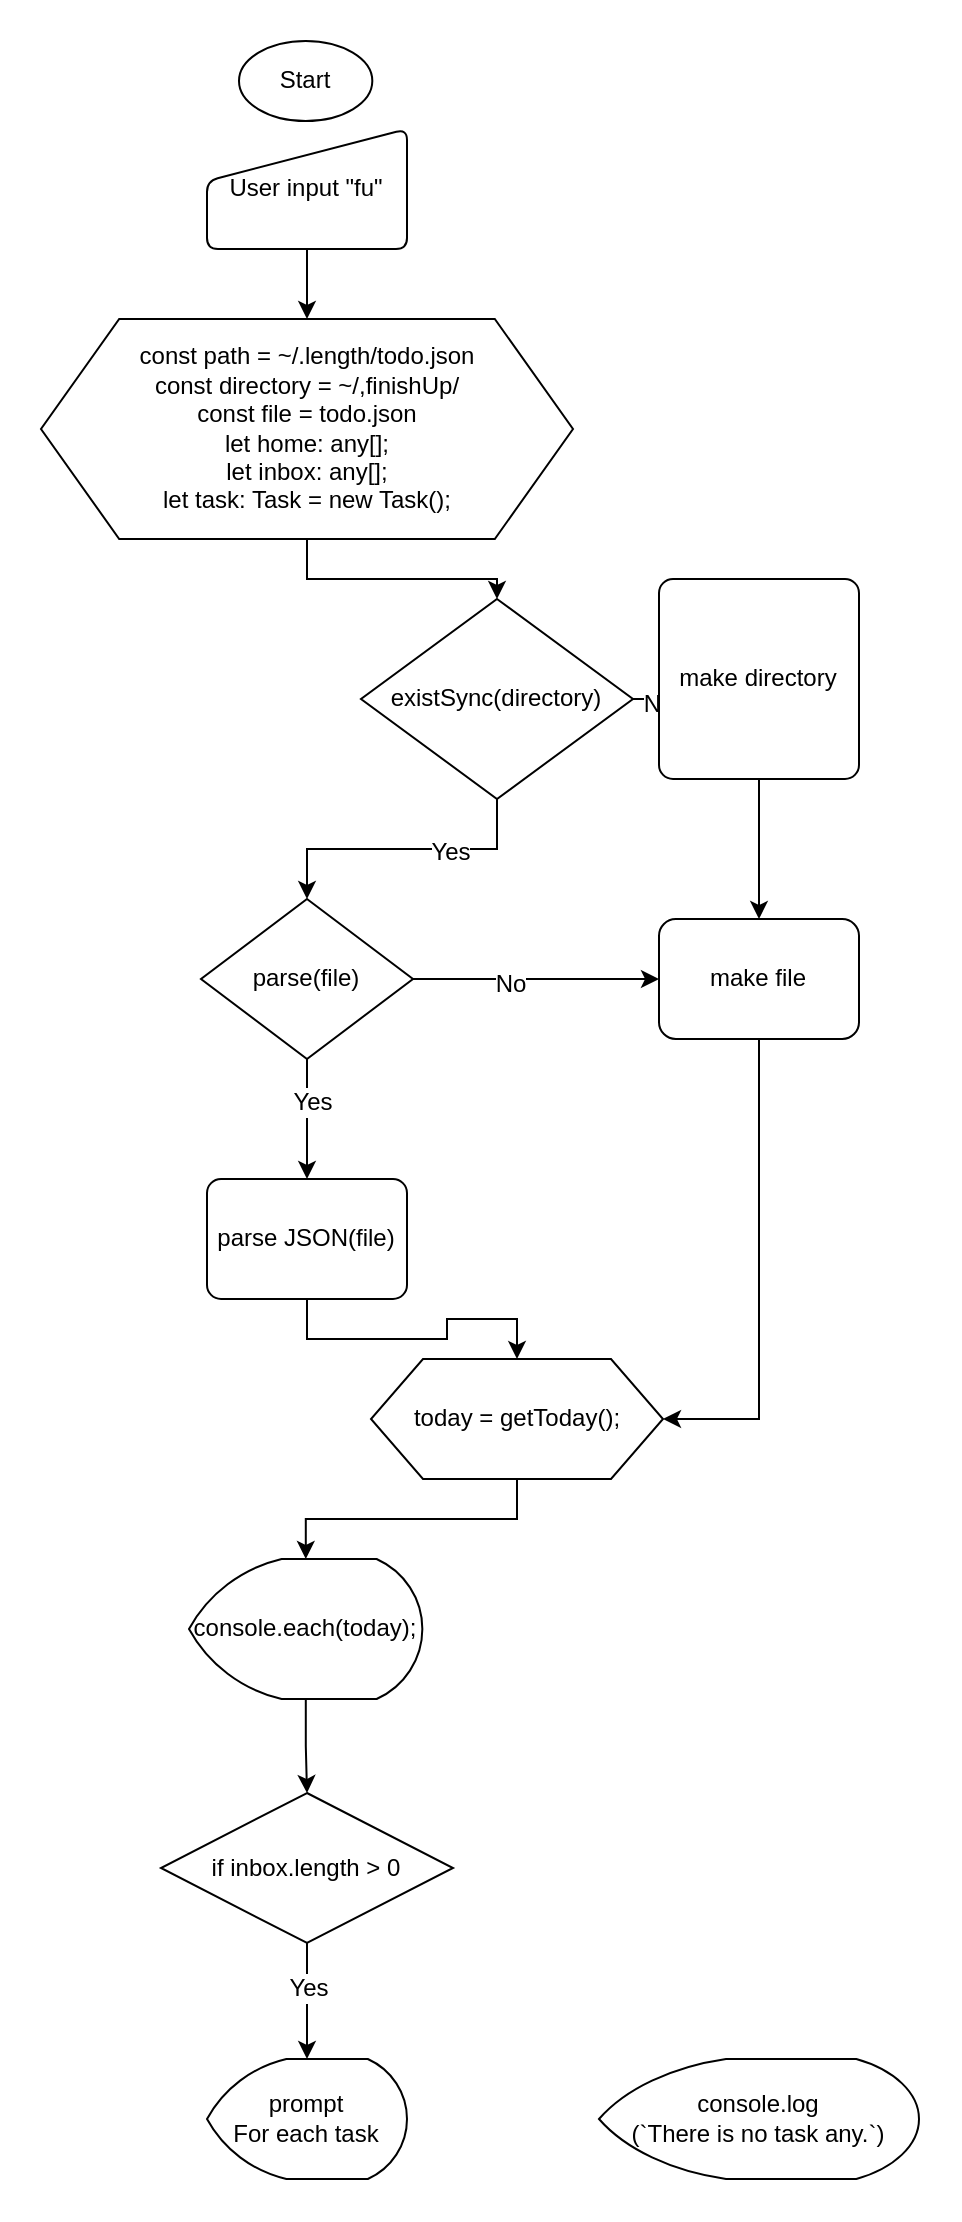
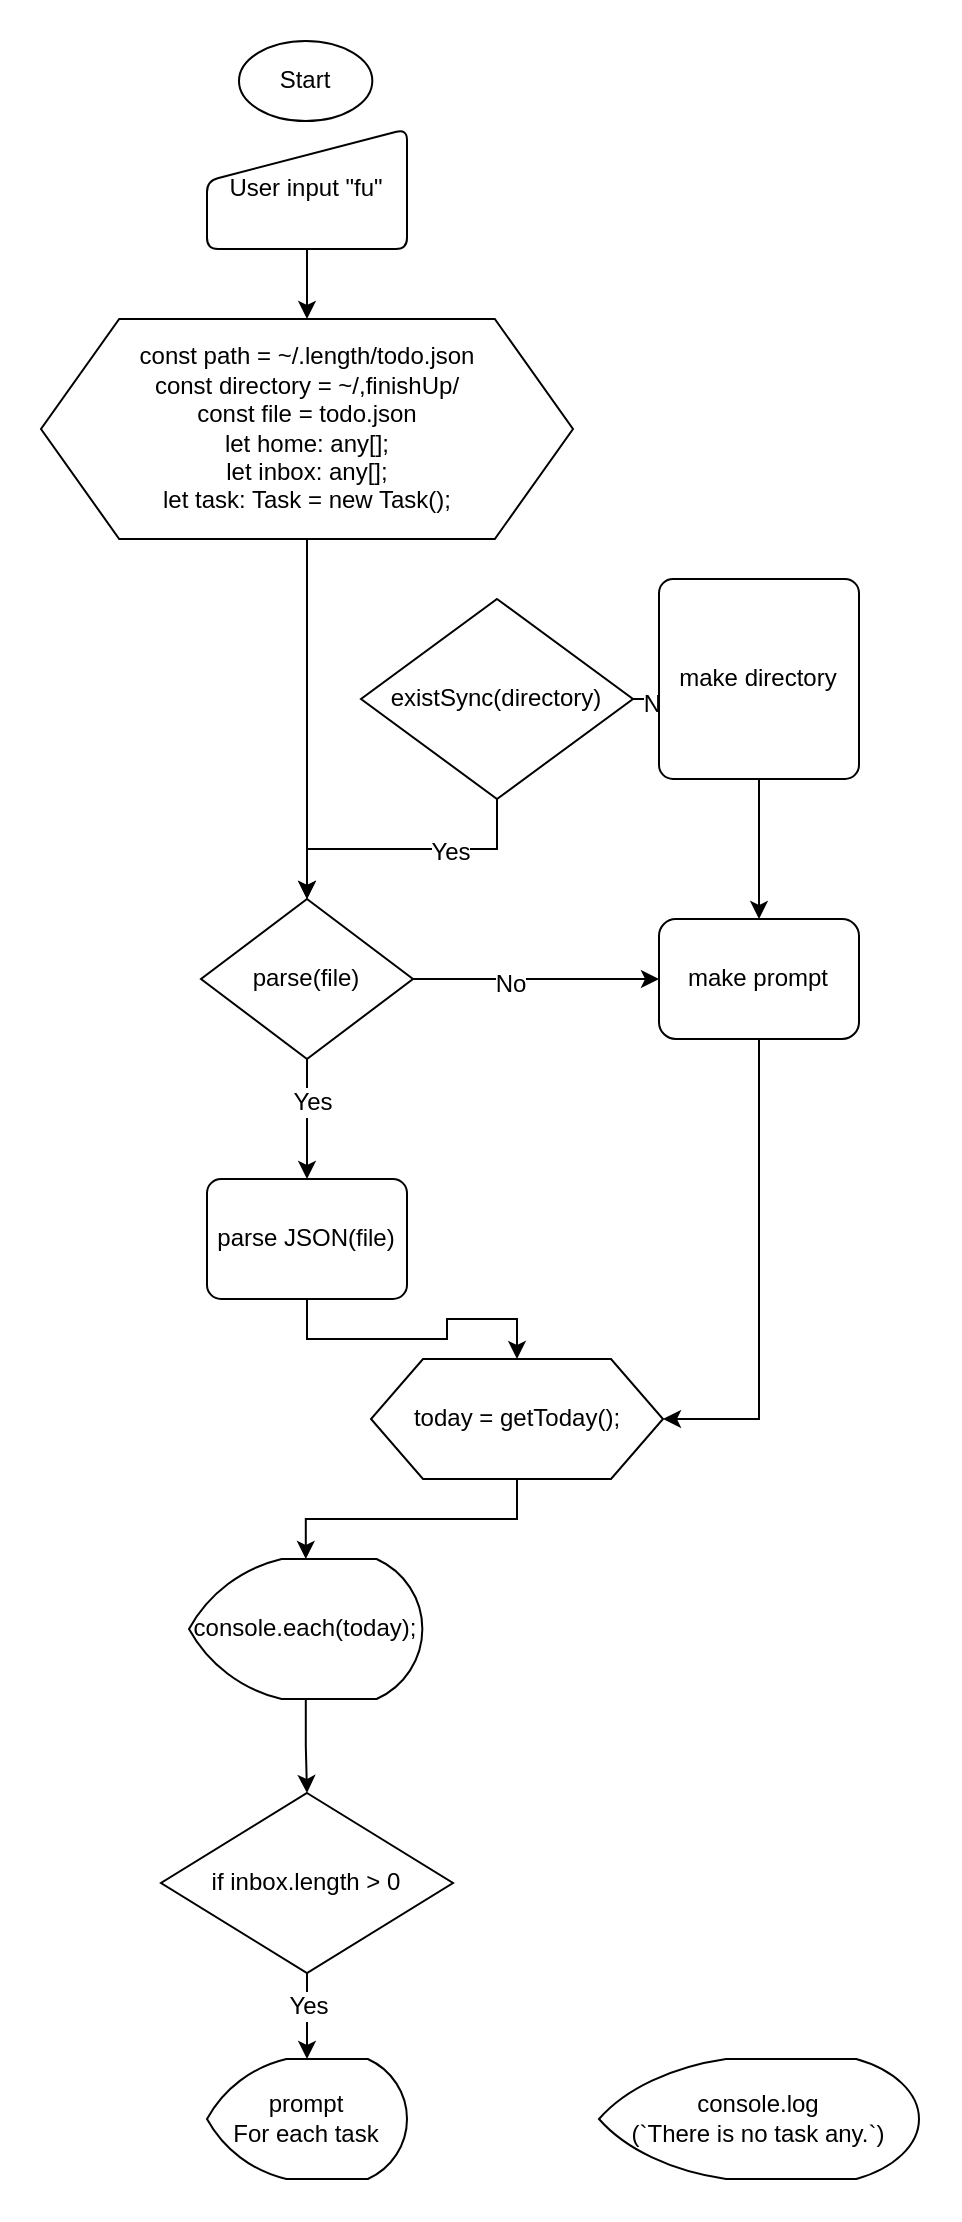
edge "const path = ~/.length/todo.json const directory = ~/,finishUp/ const file = todo.json let home: any[]; let inbox: any[]; let task: Task = new Task();" -> "existSync(directory)": now "const path = ~/.length/todo.json const directory = ~/,finishUp/ const file = todo.json let home: any[]; let inbox: any[]; let task: Task = new Task();" -> "parse(file)"
node "make file": label "make file" -> "make prompt"
node "if inbox.length > 0": size 292x150 -> 292x180
